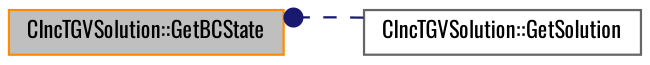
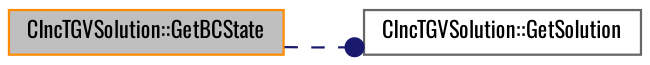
edge "CIncTGVSolution::GetSolution" -> "CIncTGVSolution::GetBCState": reversed
